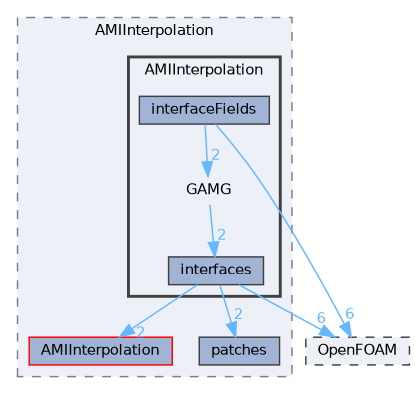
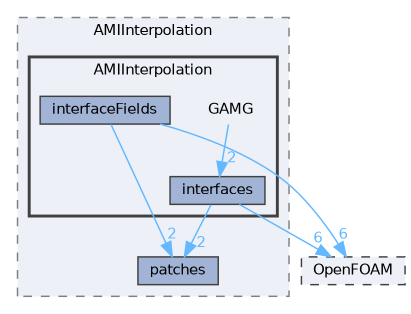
edge "interfaceFields" -> "GAMG": now "interfaceFields" -> "patches"
node "AMIInterpolation": removed
